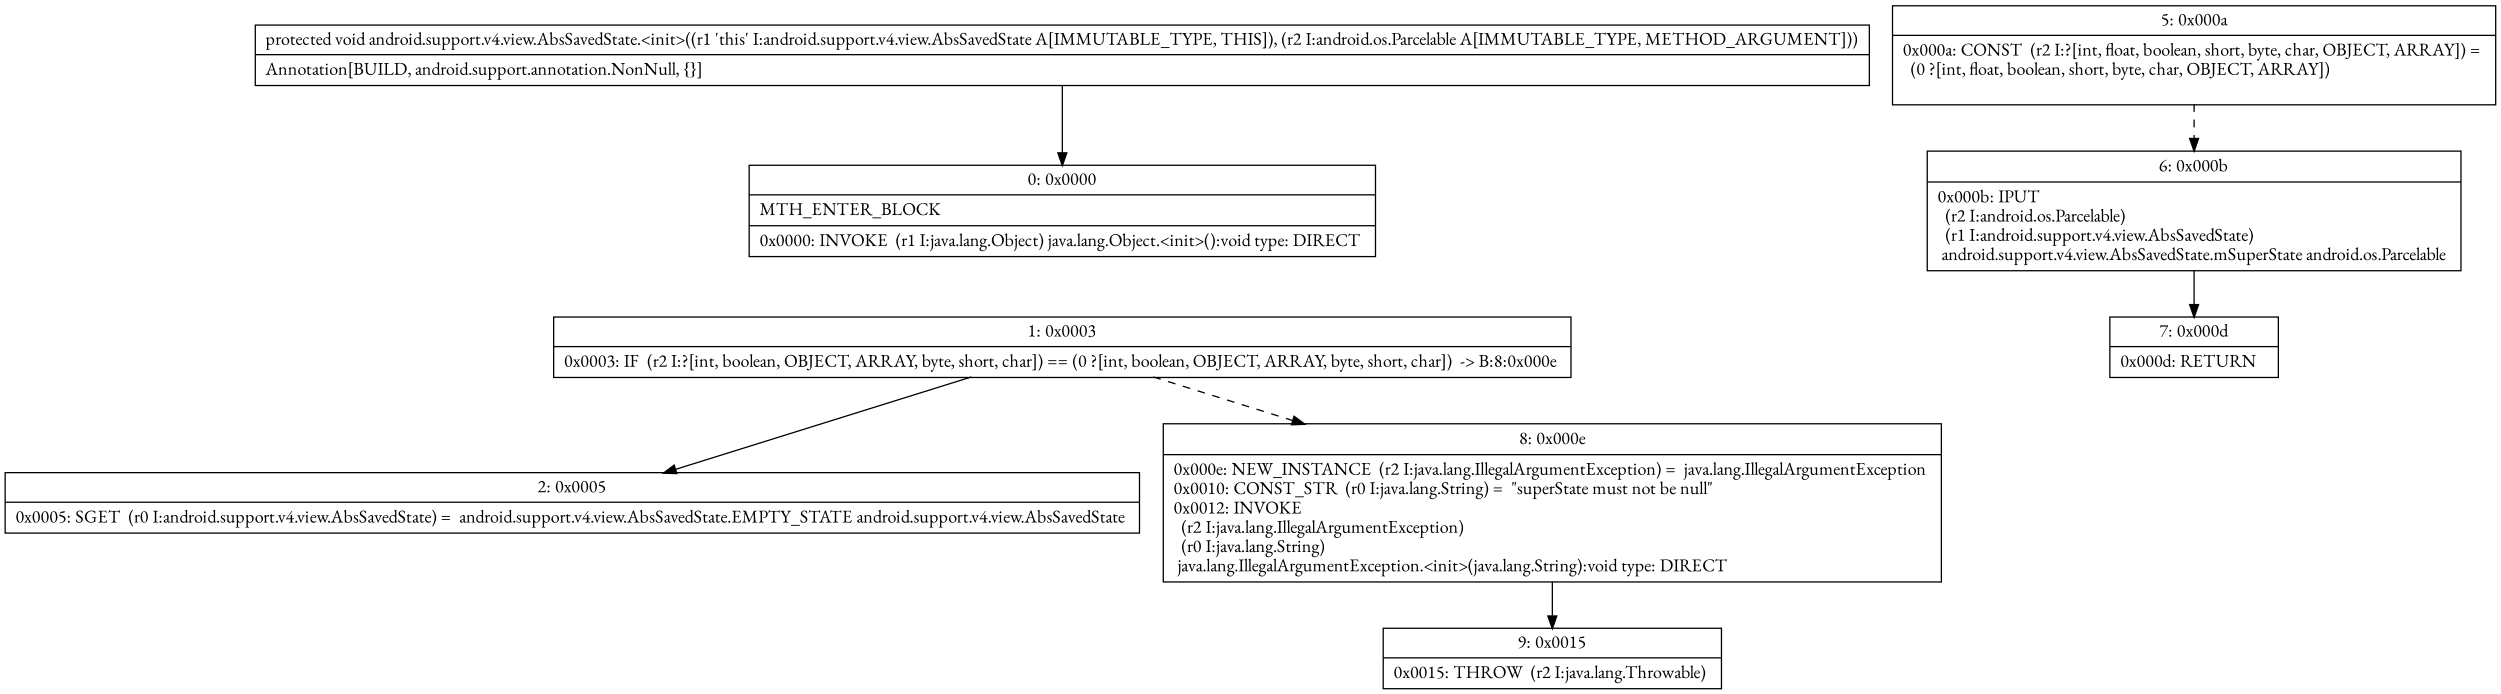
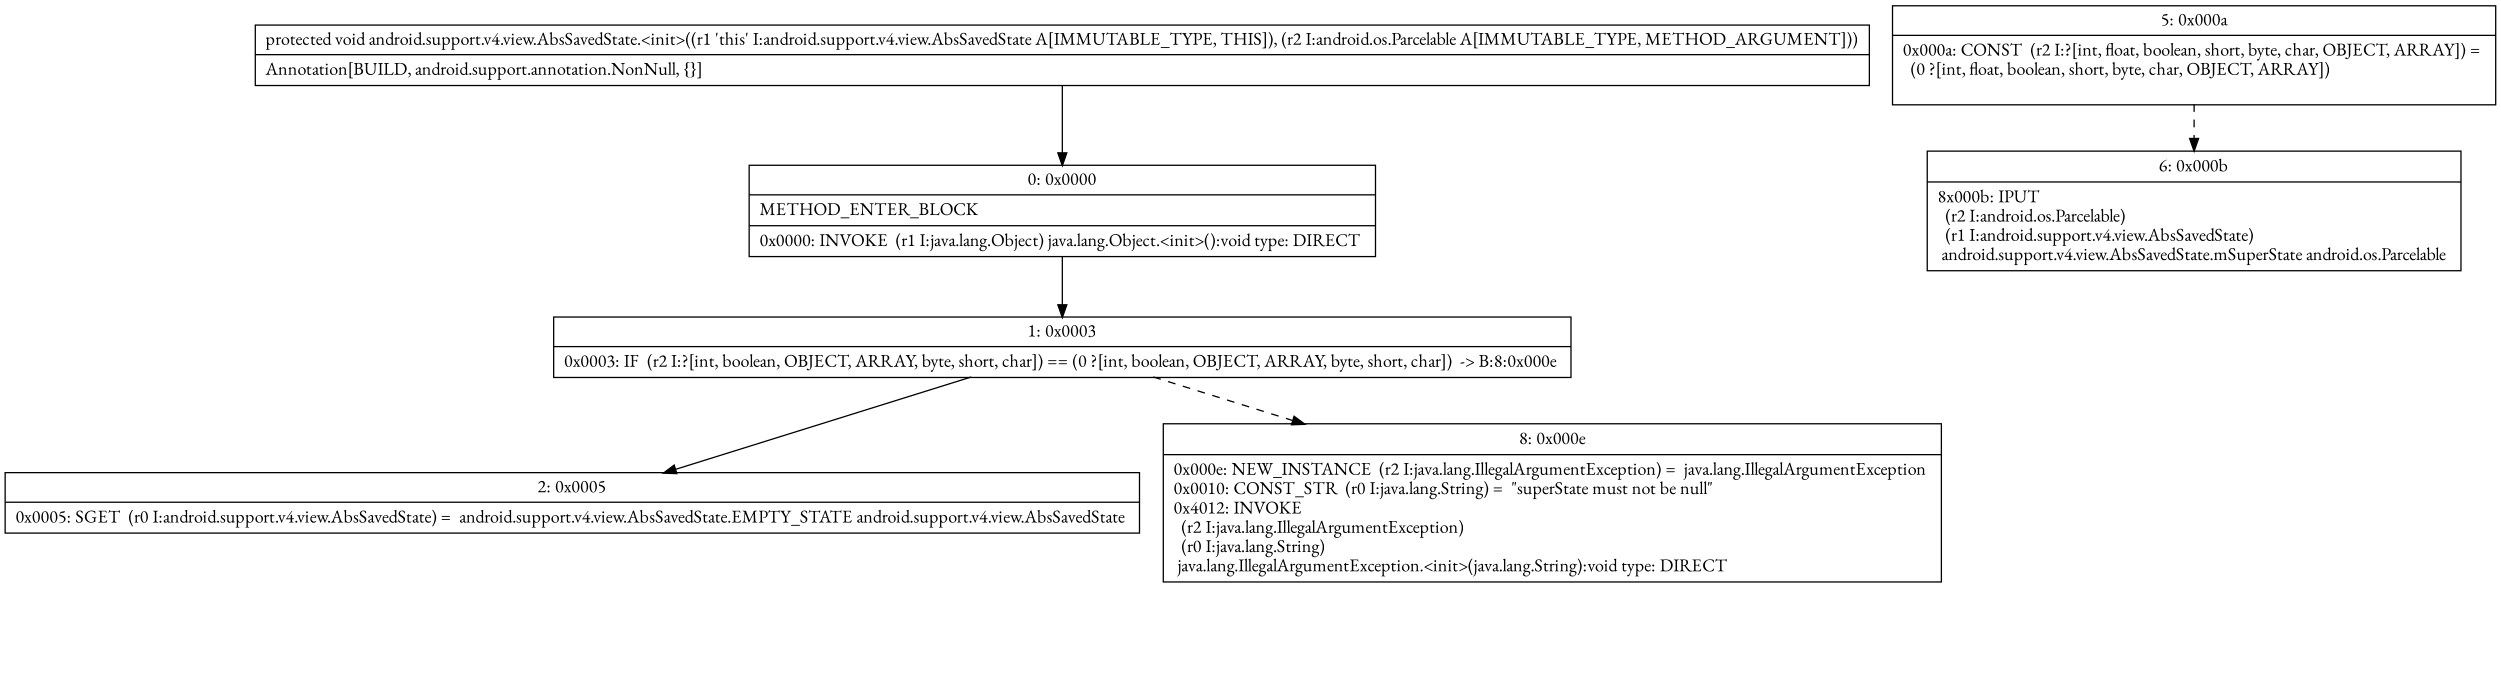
node "6: 0x000b": text "0x000b: IPUT" -> "8x000b: IPUT"
node "0: 0x0000": text "MTH_ENTER_BLOCK" -> "METHOD_ENTER_BLOCK"
edge "0: 0x0000" -> "1: 0x0003": added
node "7: 0x000d": removed
node "8: 0x000e": text "0x0012: INVOKE" -> "0x4012: INVOKE"
node "9: 0x0015": removed
